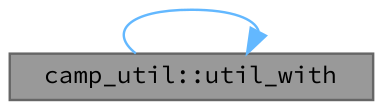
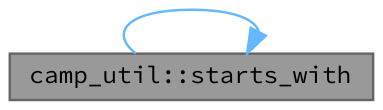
node "camp_util::util_with": label "camp_util::util_with" -> "camp_util::starts_with"
